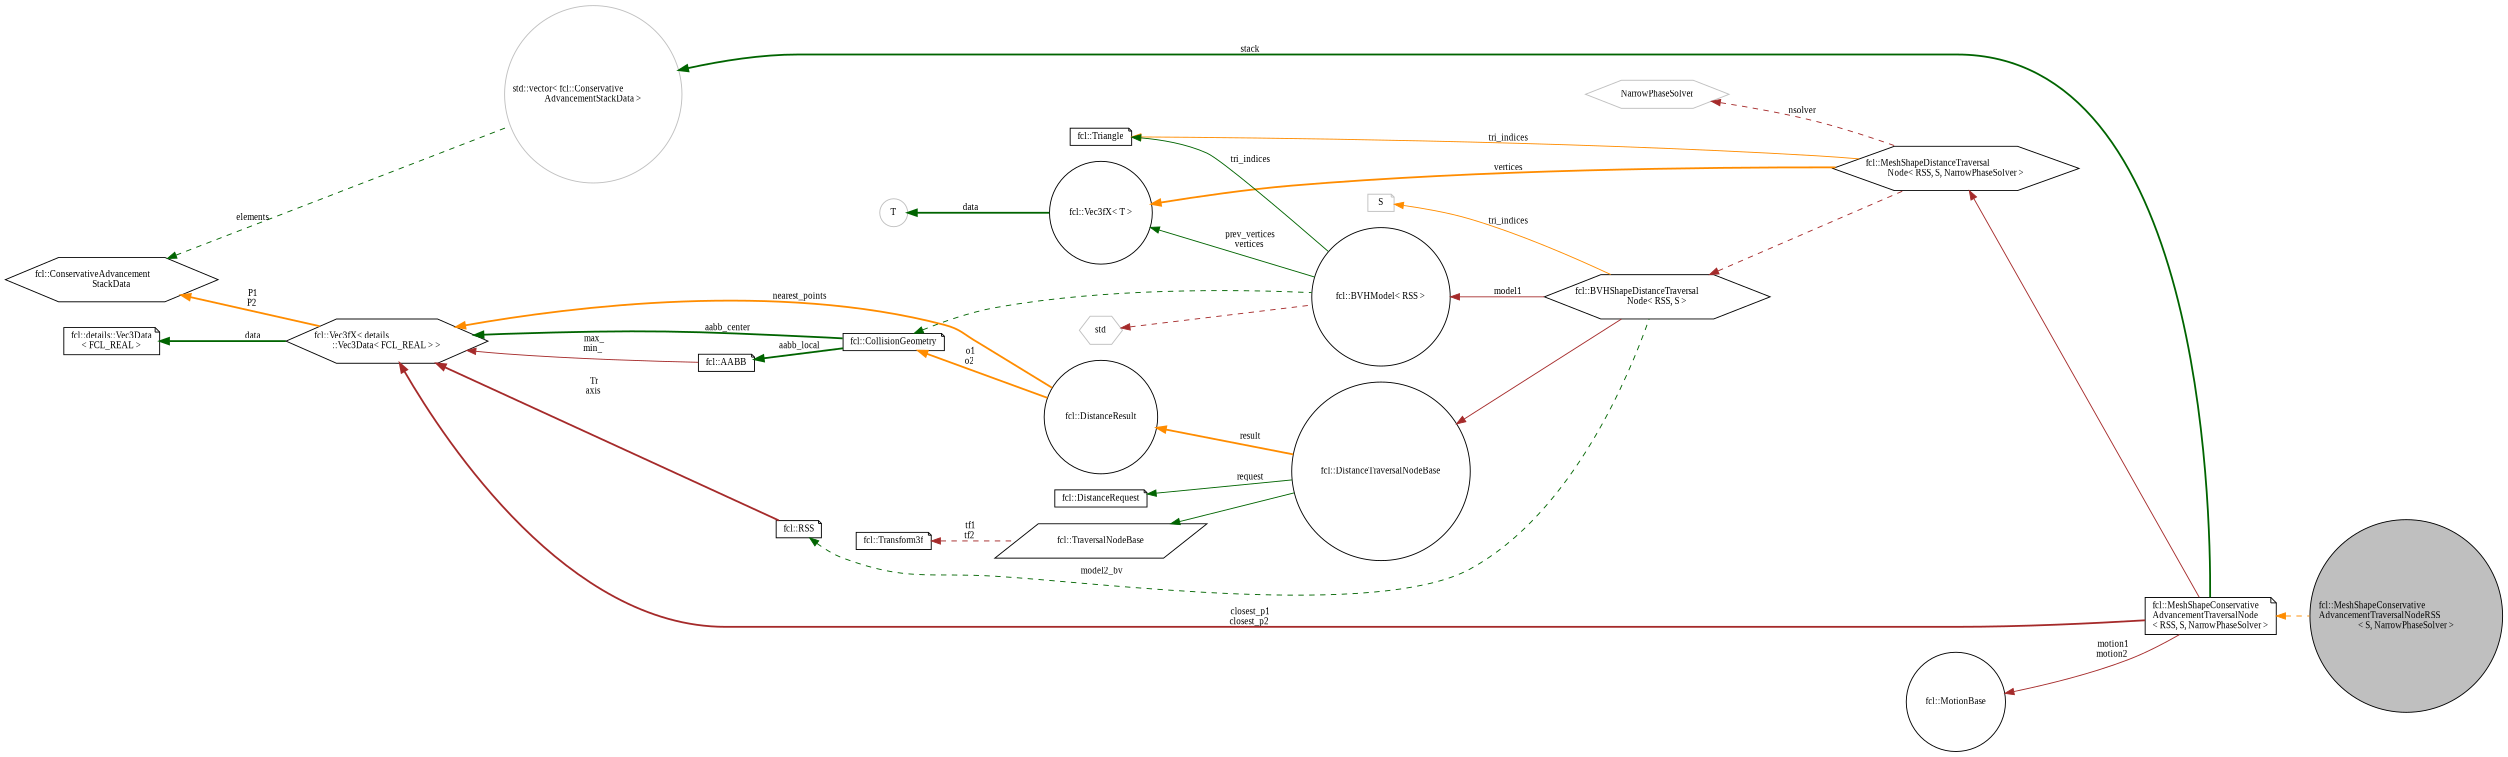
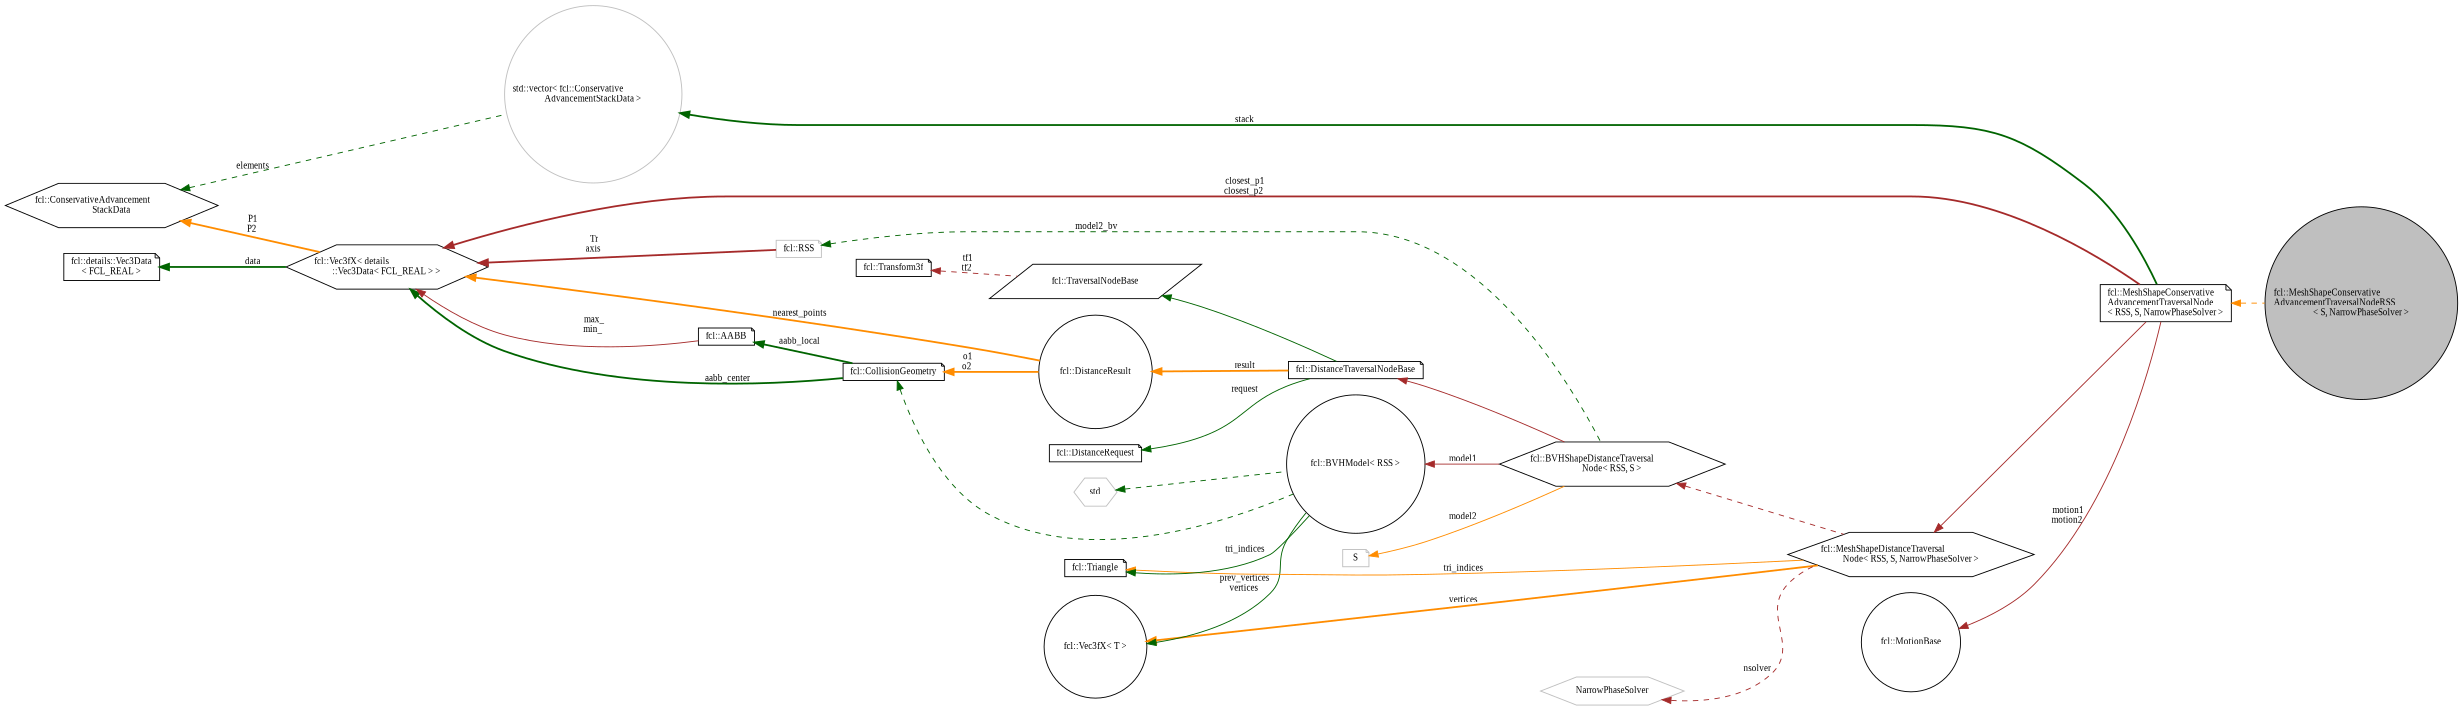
node "T": removed
edge "fcl::BVHShapeDistanceTraversal Node< RSS, S >" -> "S": label " tri_indices" -> " model2"
edge "fcl::BVHModel< RSS >" -> "std": color brown -> darkgreen
node "fcl::DistanceTraversalNodeBase": shape circle -> note
node "fcl::RSS": color black -> grey75
